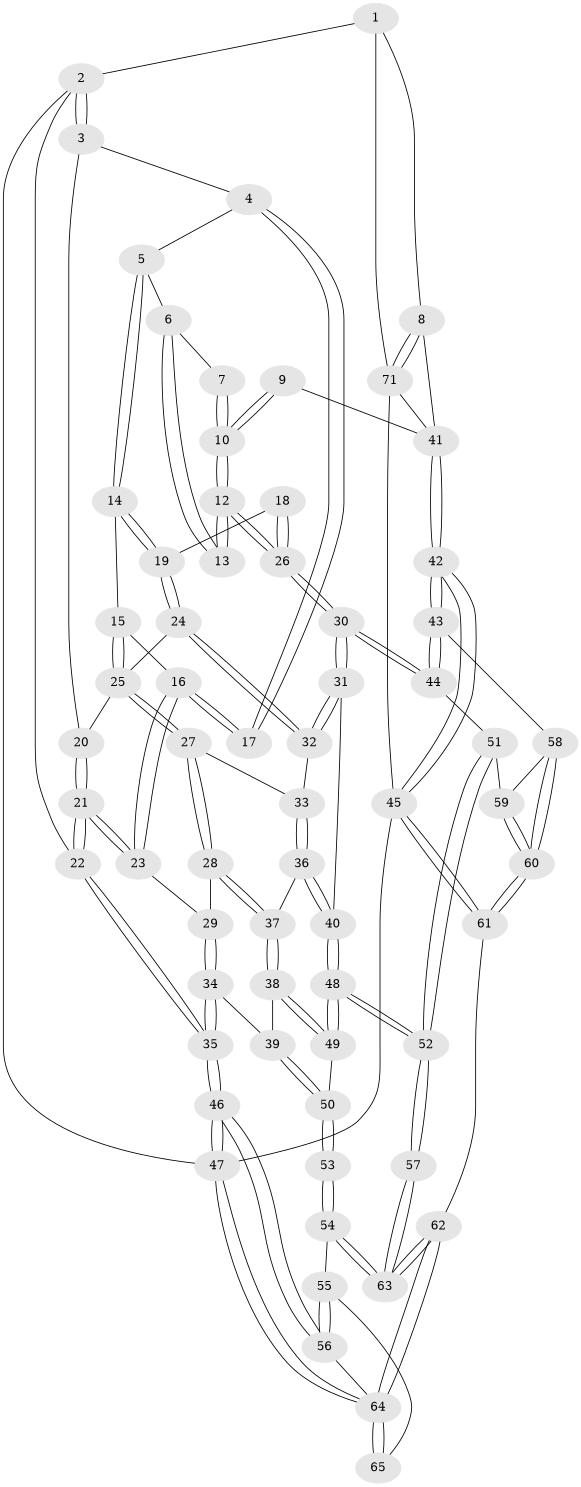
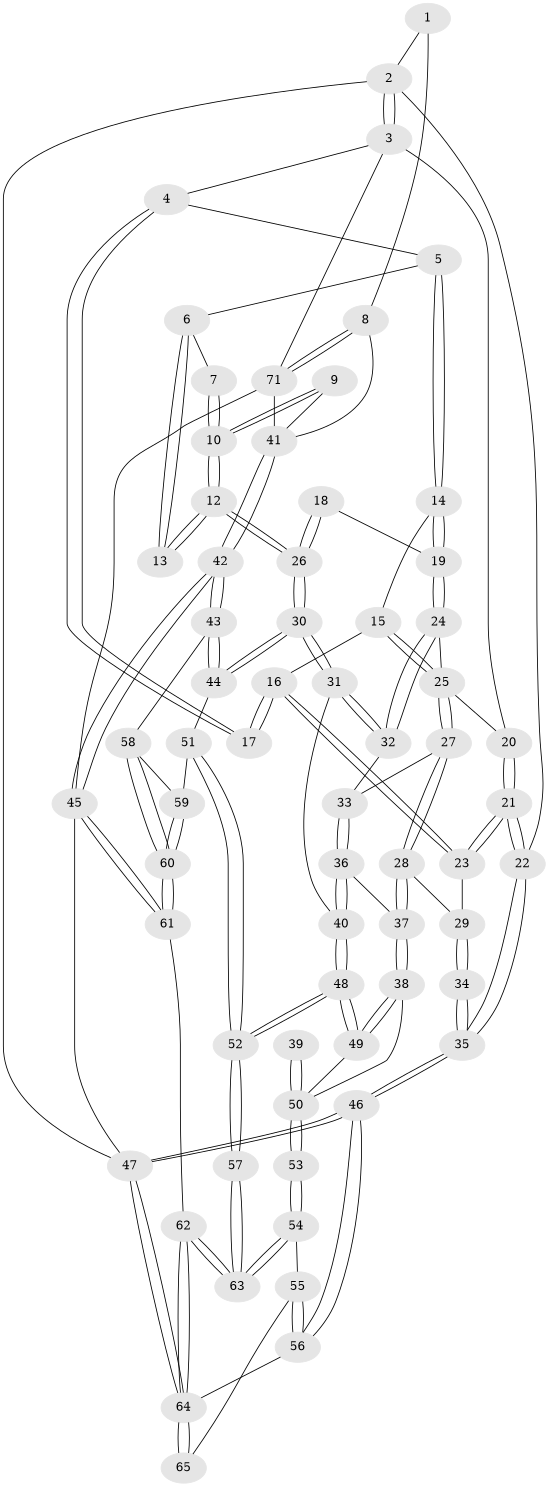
edge "1" -- "71": now "3" -- "71"
edge "34" -- "39": removed
edge "38" -- "39": now "38" -- "50"
